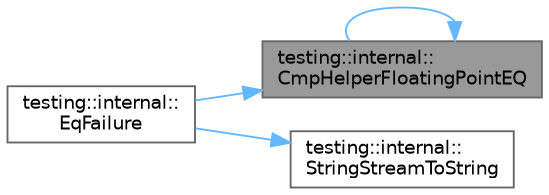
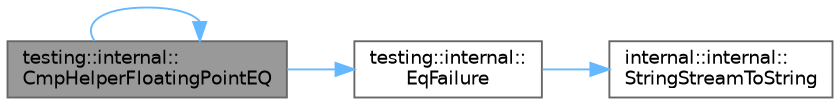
edge "testing::internal:: EqFailure" -> "testing::internal:: CmpHelperFloatingPointEQ": reversed
node "testing::internal:: StringStreamToString": label "testing::internal:: StringStreamToString" -> "internal::internal:: StringStreamToString"
